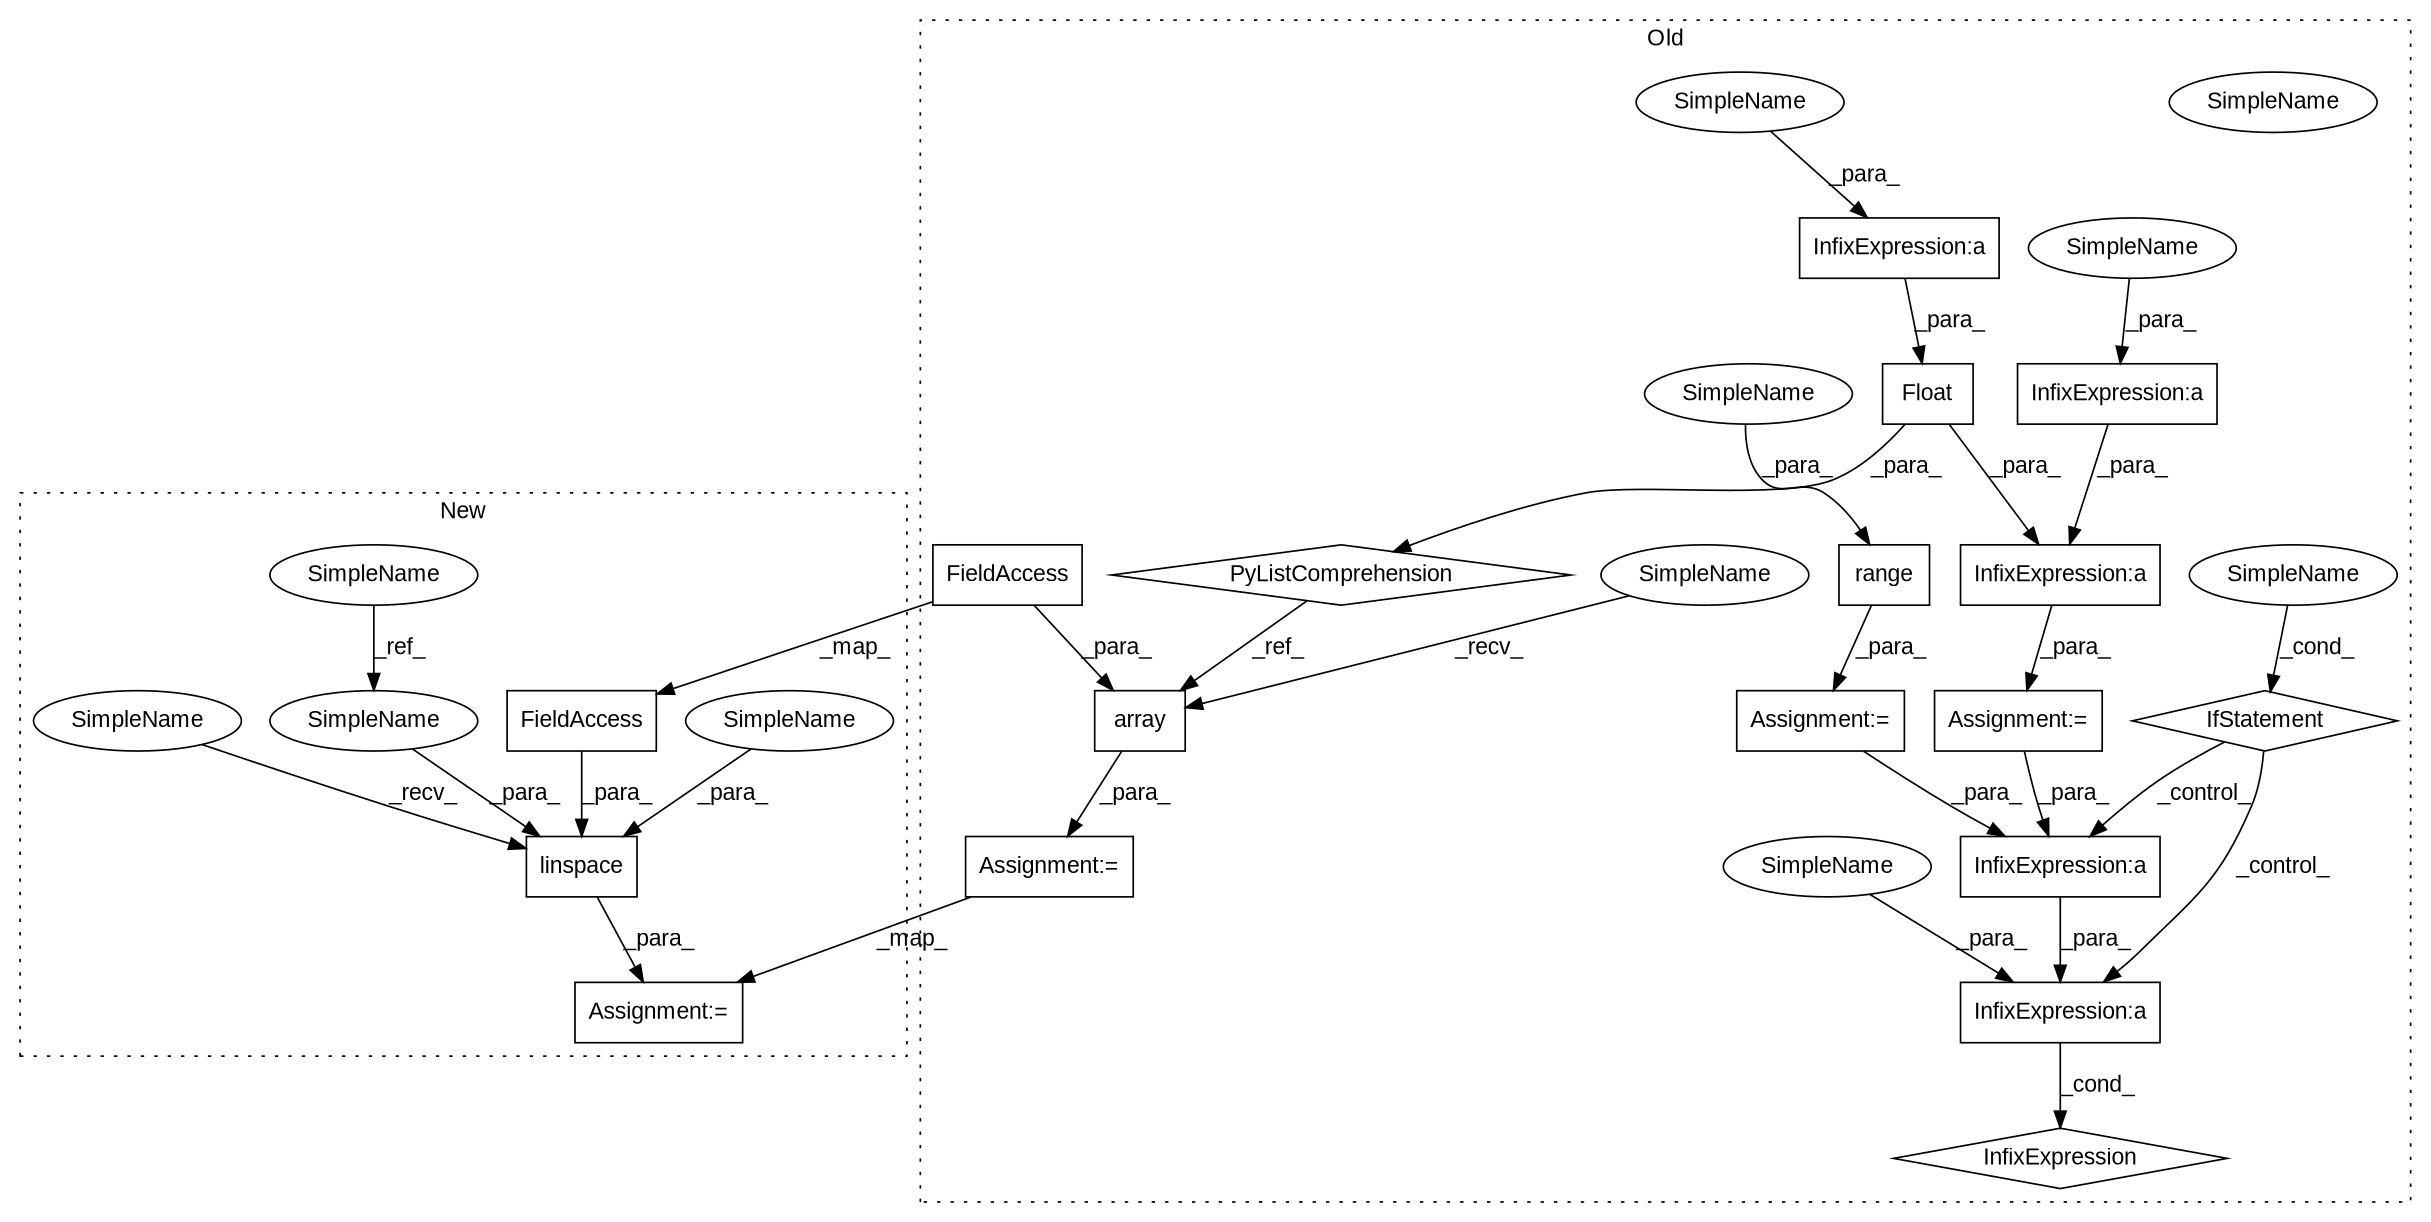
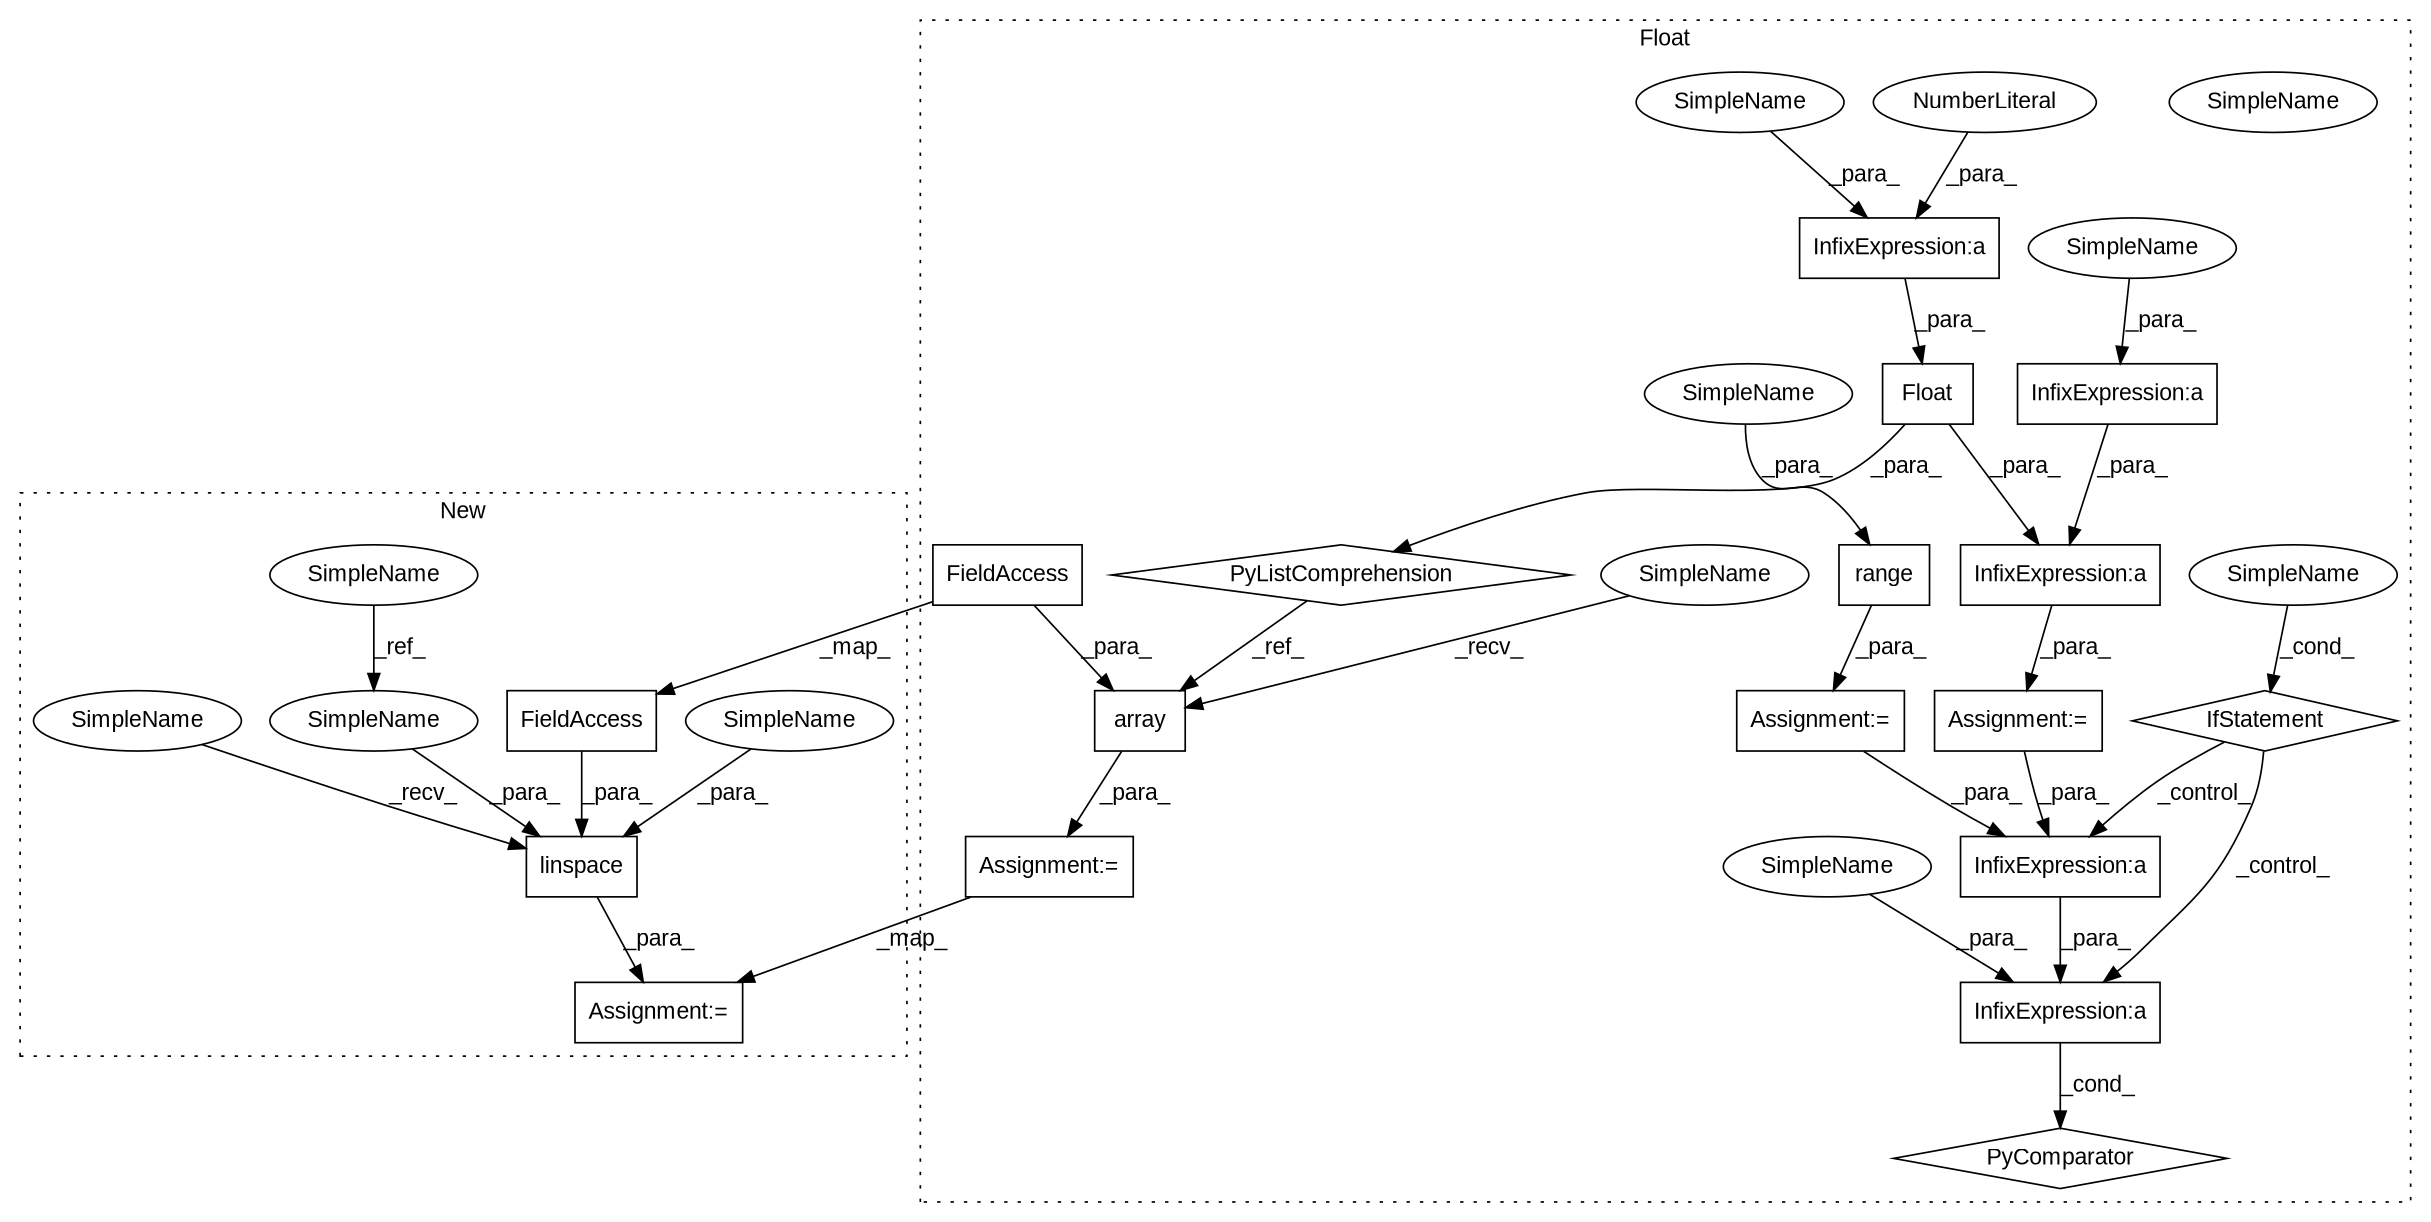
cluster "Old": label "Old" -> "Float"
node "NumberLiteral": added
node "InfixExpression": label "InfixExpression" -> "PyComparator"
